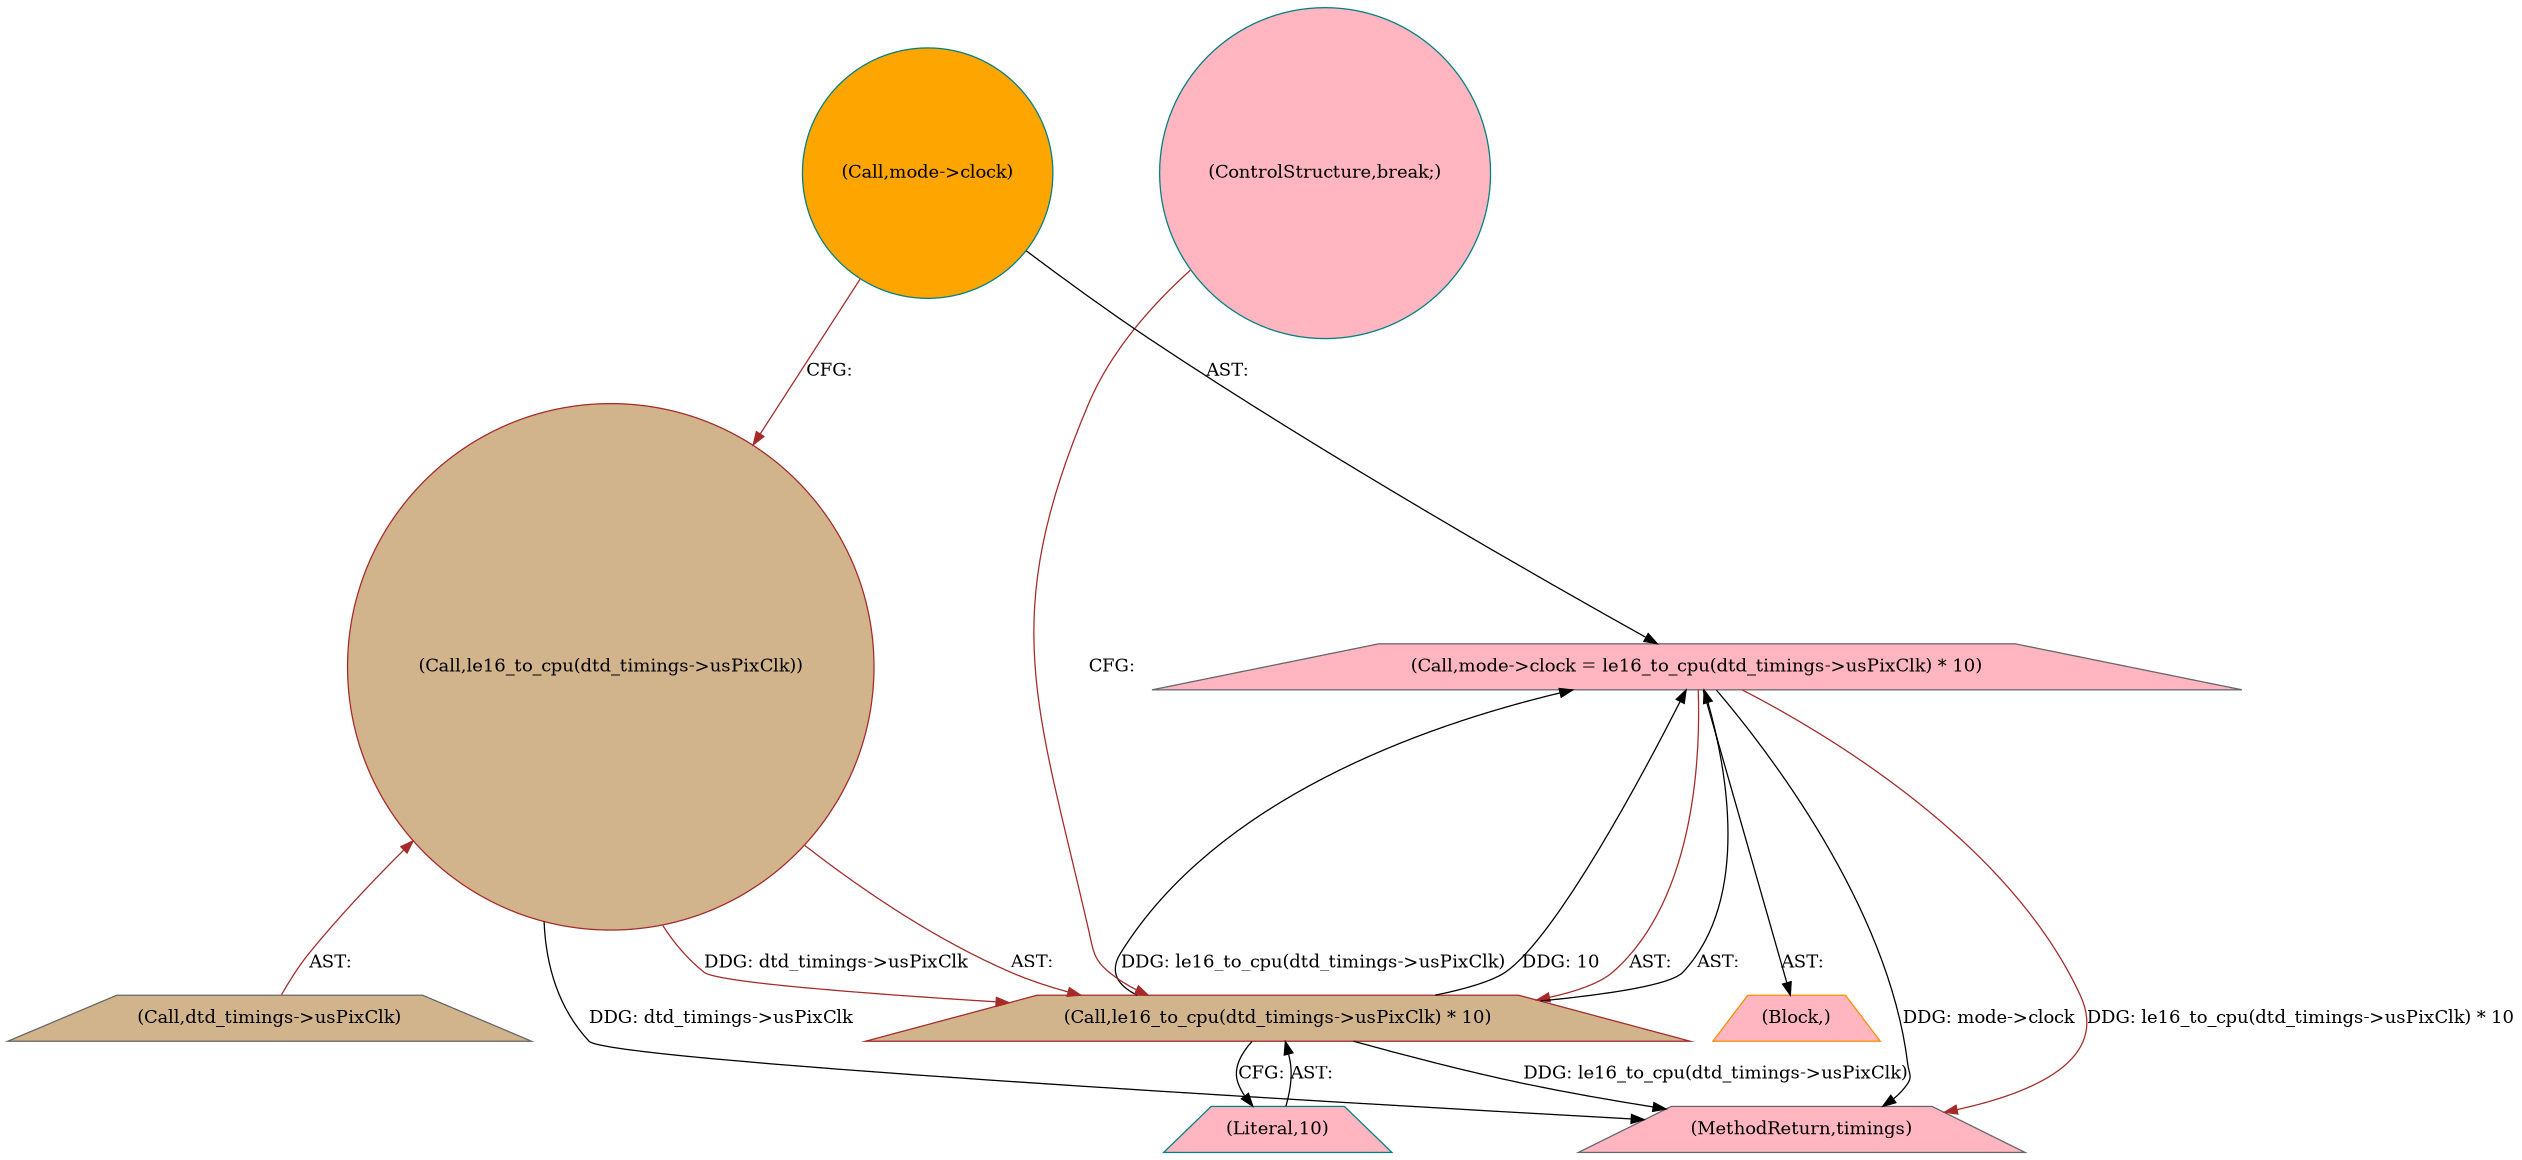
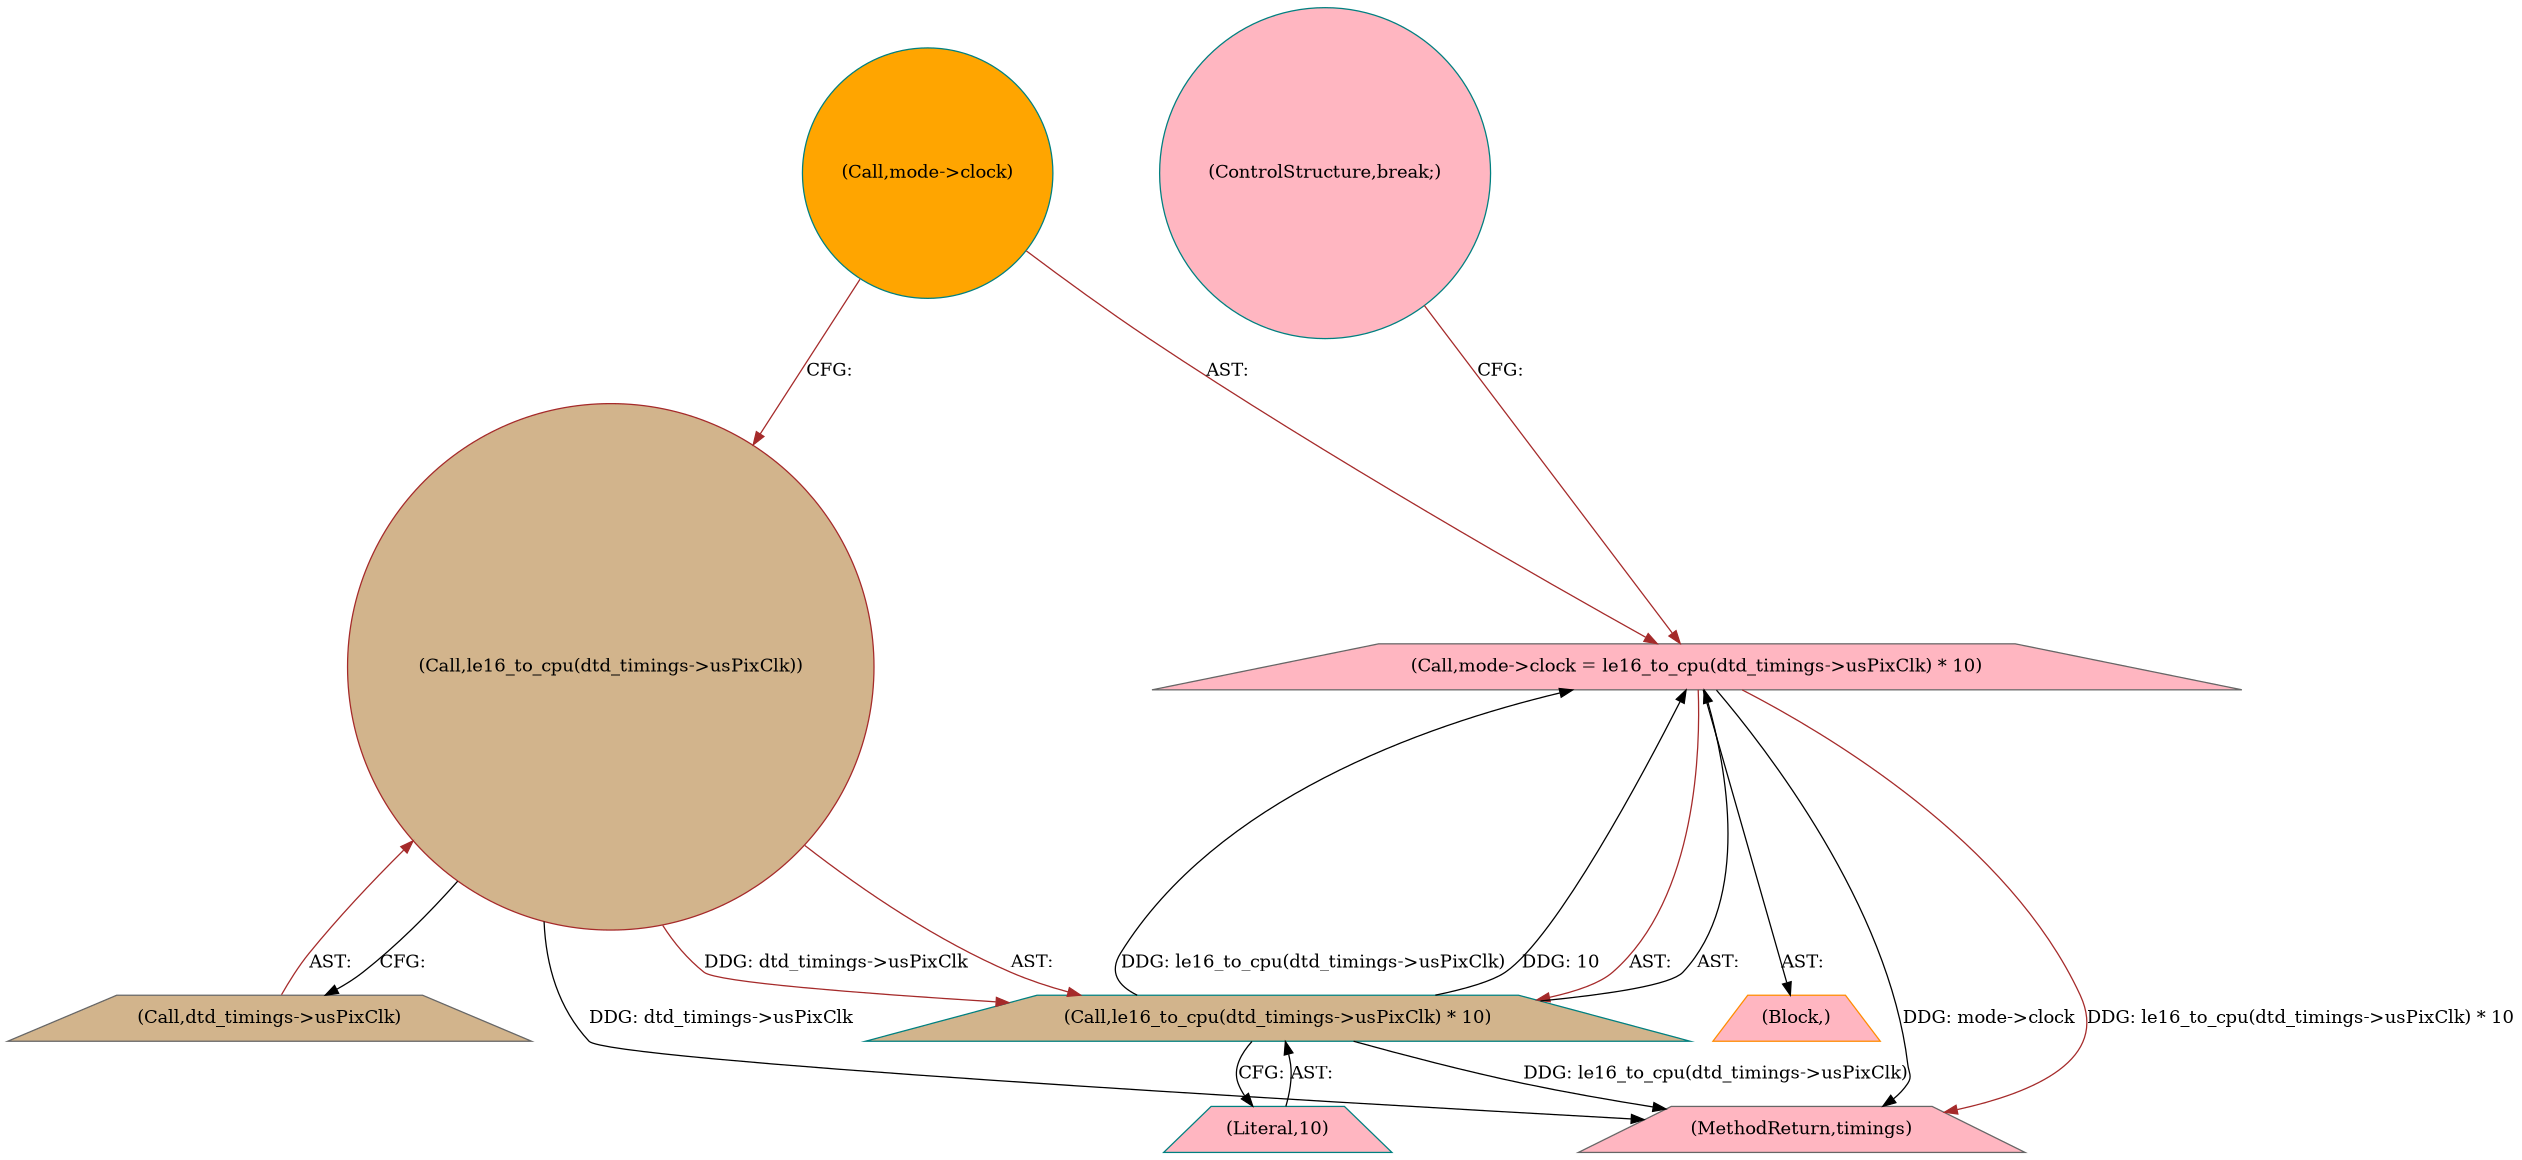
edge "(Call,mode->clock)" -> "(Call,mode->clock = le16_to_cpu(dtd_timings->usPixClk) * 10)": color black -> brown
edge "(ControlStructure,break;)" -> "(Call,le16_to_cpu(dtd_timings->usPixClk) * 10)": now "(ControlStructure,break;)" -> "(Call,mode->clock = le16_to_cpu(dtd_timings->usPixClk) * 10)"
edge "(Call,le16_to_cpu(dtd_timings->usPixClk))" -> "(Call,dtd_timings->usPixClk)": added, label "CFG:"
node "(Call,le16_to_cpu(dtd_timings->usPixClk) * 10)": color brown -> teal
